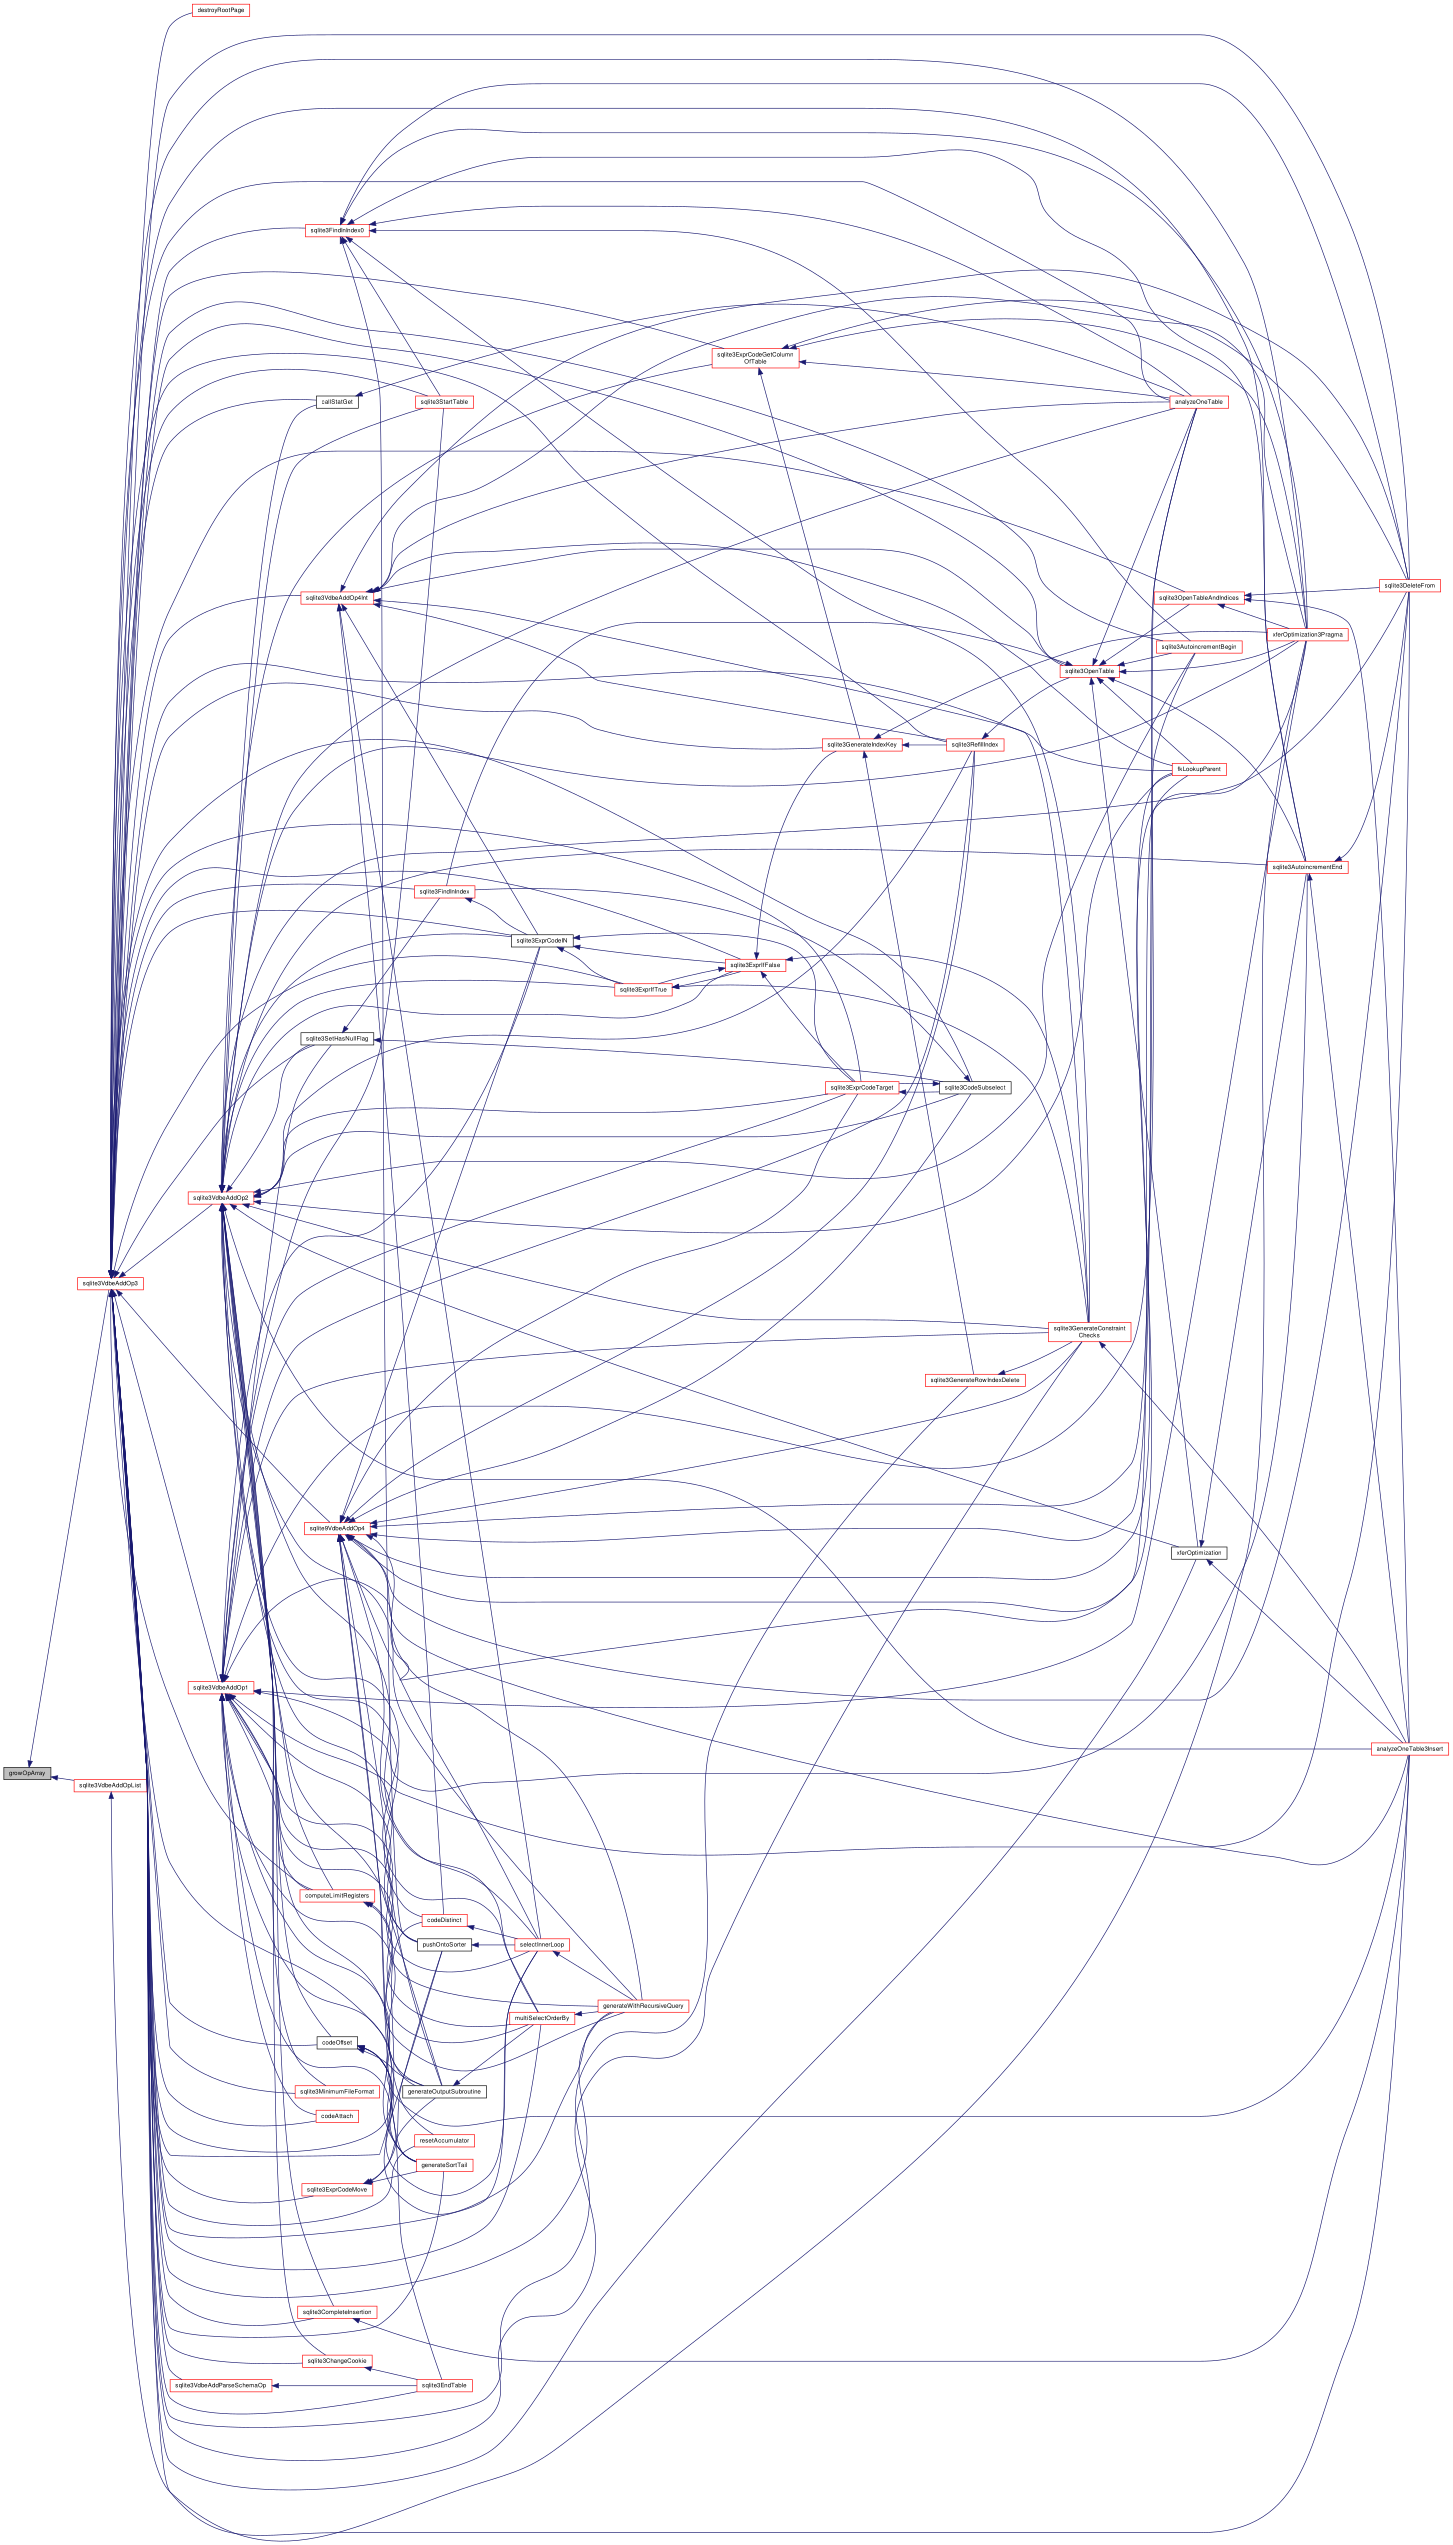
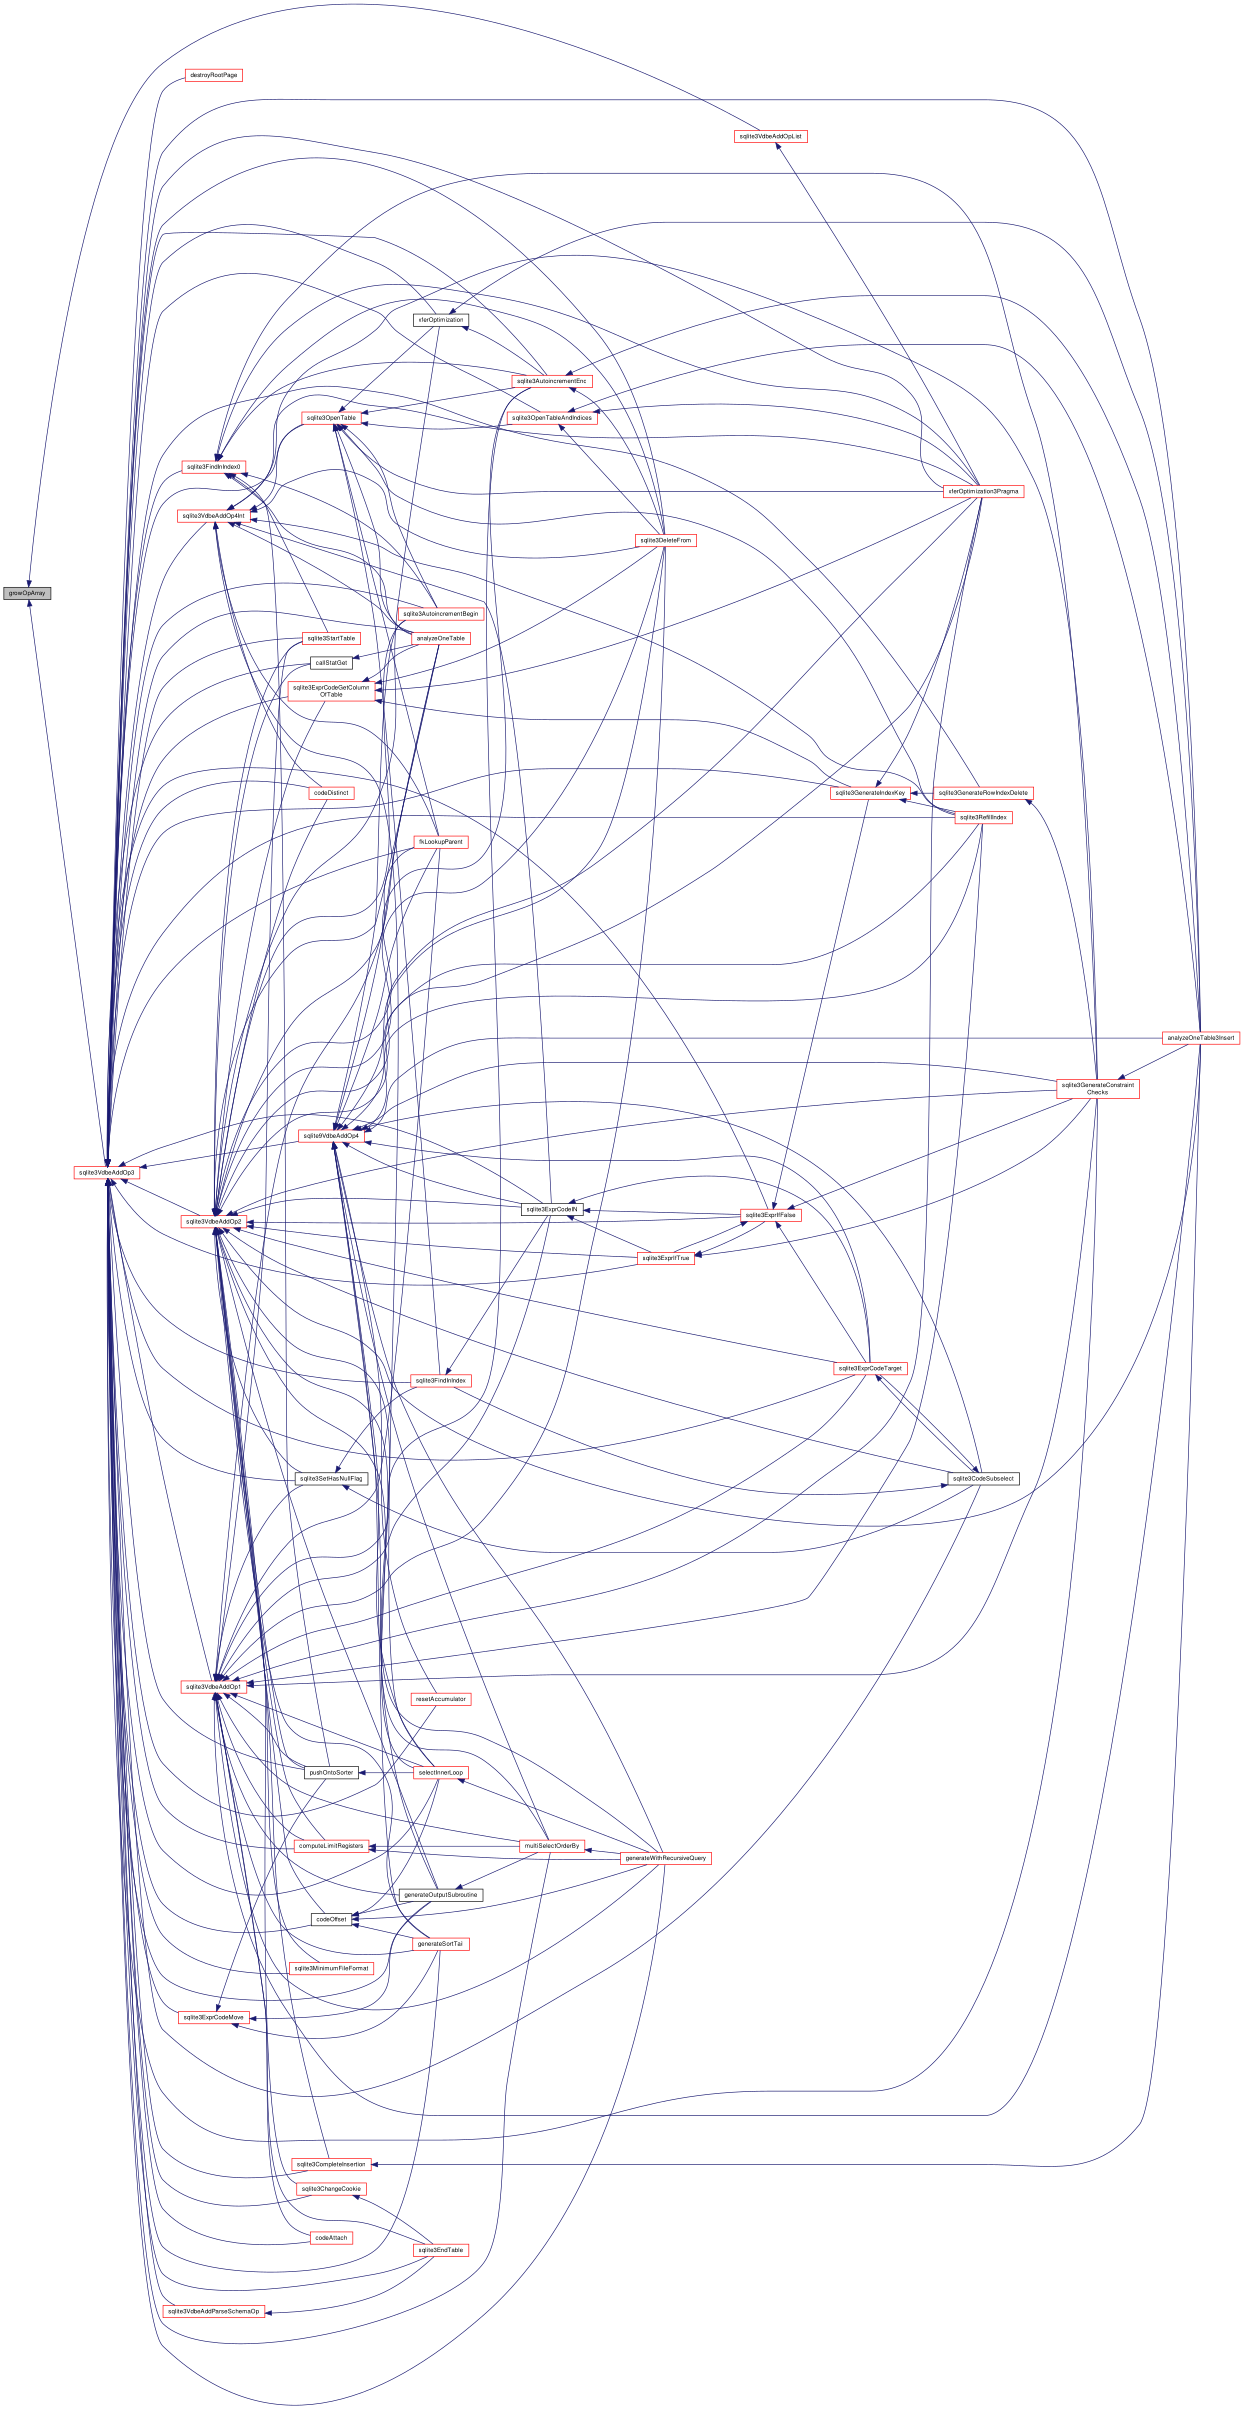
edge "sqlite3OpenTable" -> "sqlite3RefillIndex": reversed
edge "selectInnerLoop" -> "codeDistinct": removed
